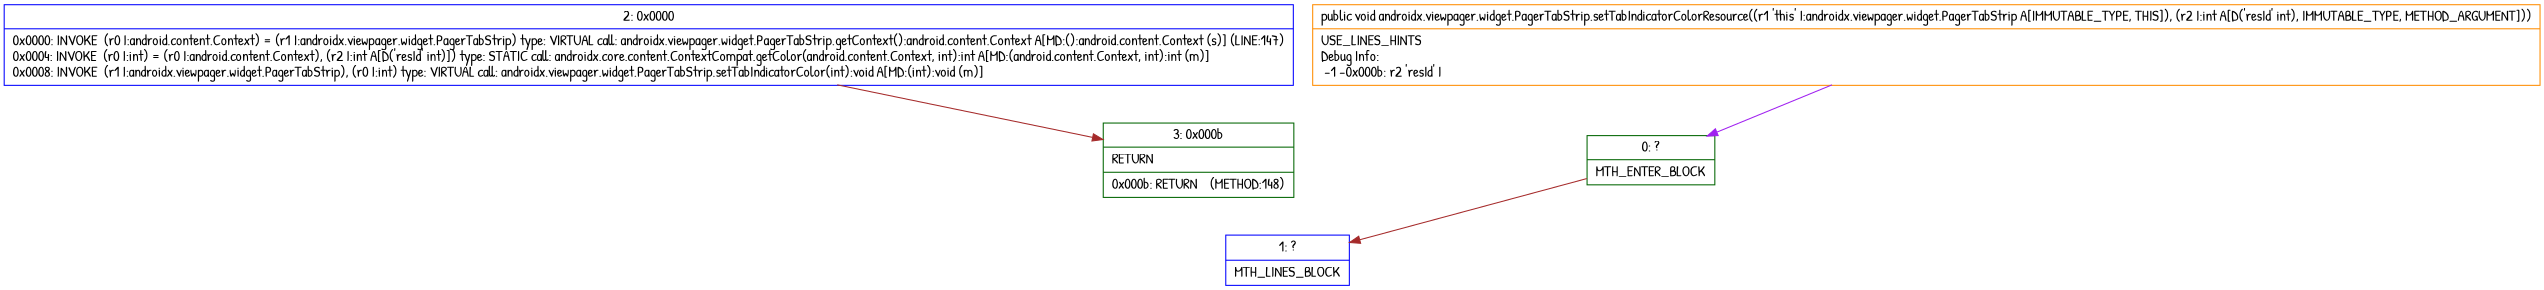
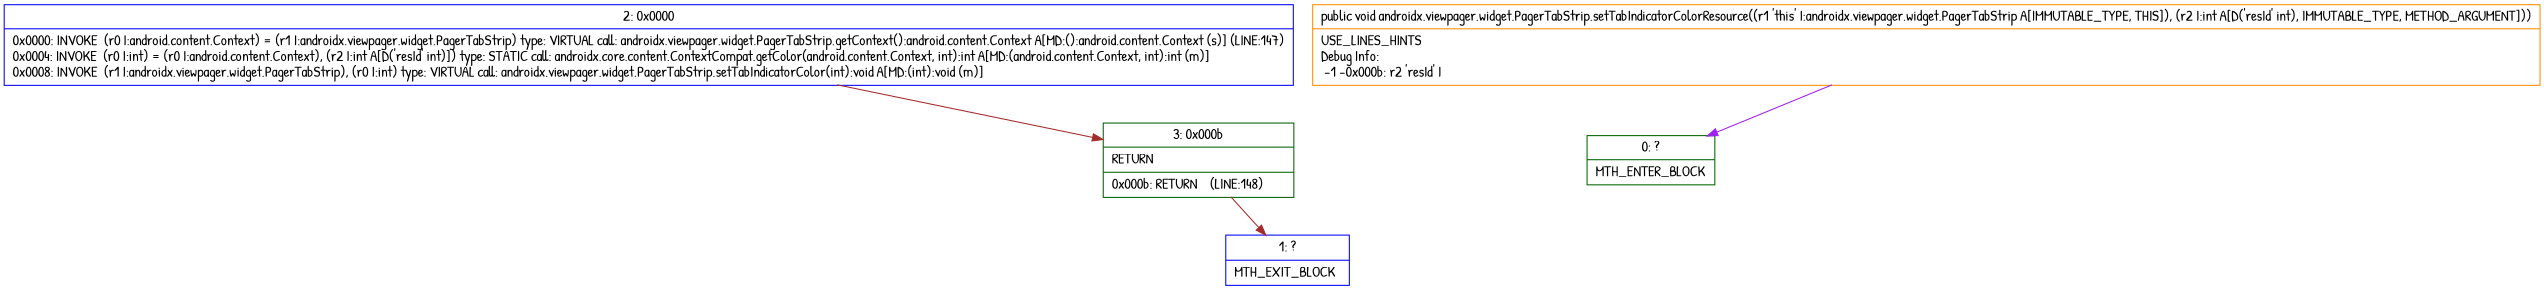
node "3: 0x000b": text "0x000b: RETURN    (METHOD:148)" -> "0x000b: RETURN    (LINE:148)"
edge "0: ?" -> "1: ?": now "3: 0x000b" -> "1: ?"
node "1: ?": text "MTH_LINES_BLOCK" -> "MTH_EXIT_BLOCK"
